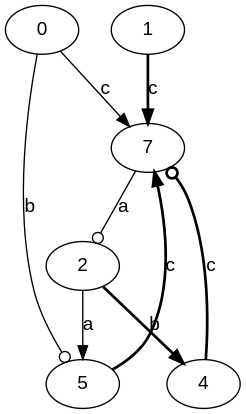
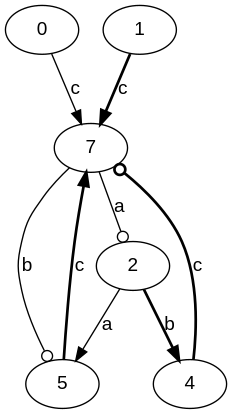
edge "0" -> "5": now "7" -> "5"
